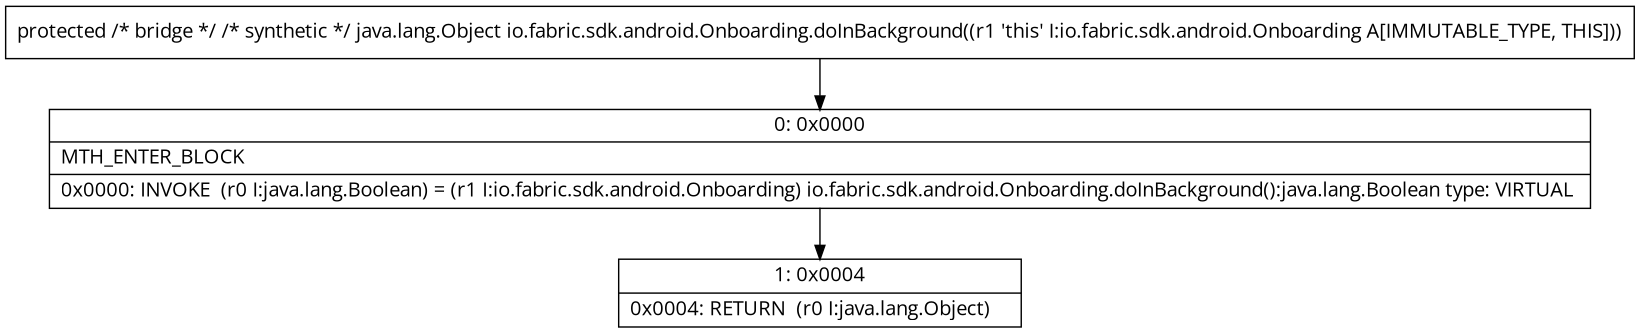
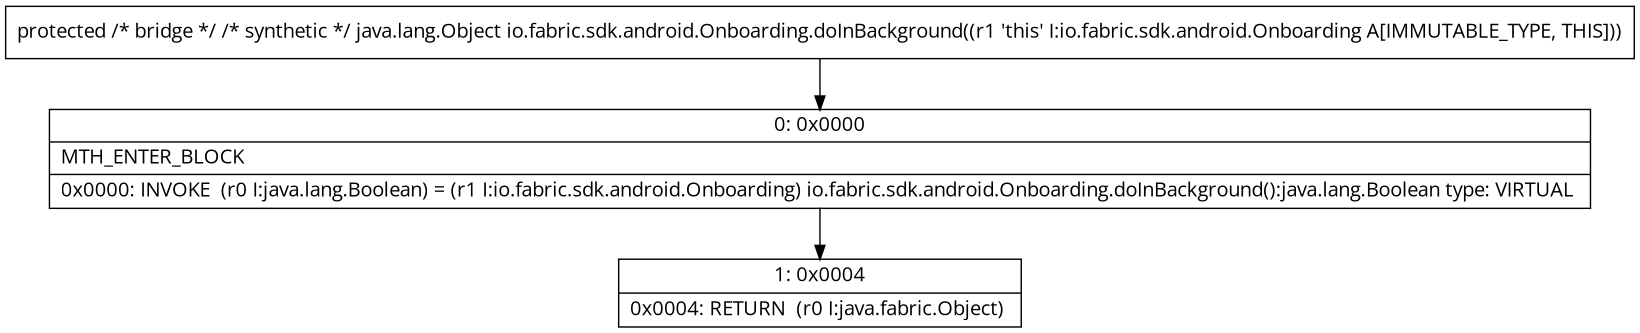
node "1: 0x0004": text "0x0004: RETURN  (r0 I:java.lang.Object)" -> "0x0004: RETURN  (r0 I:java.fabric.Object)"
